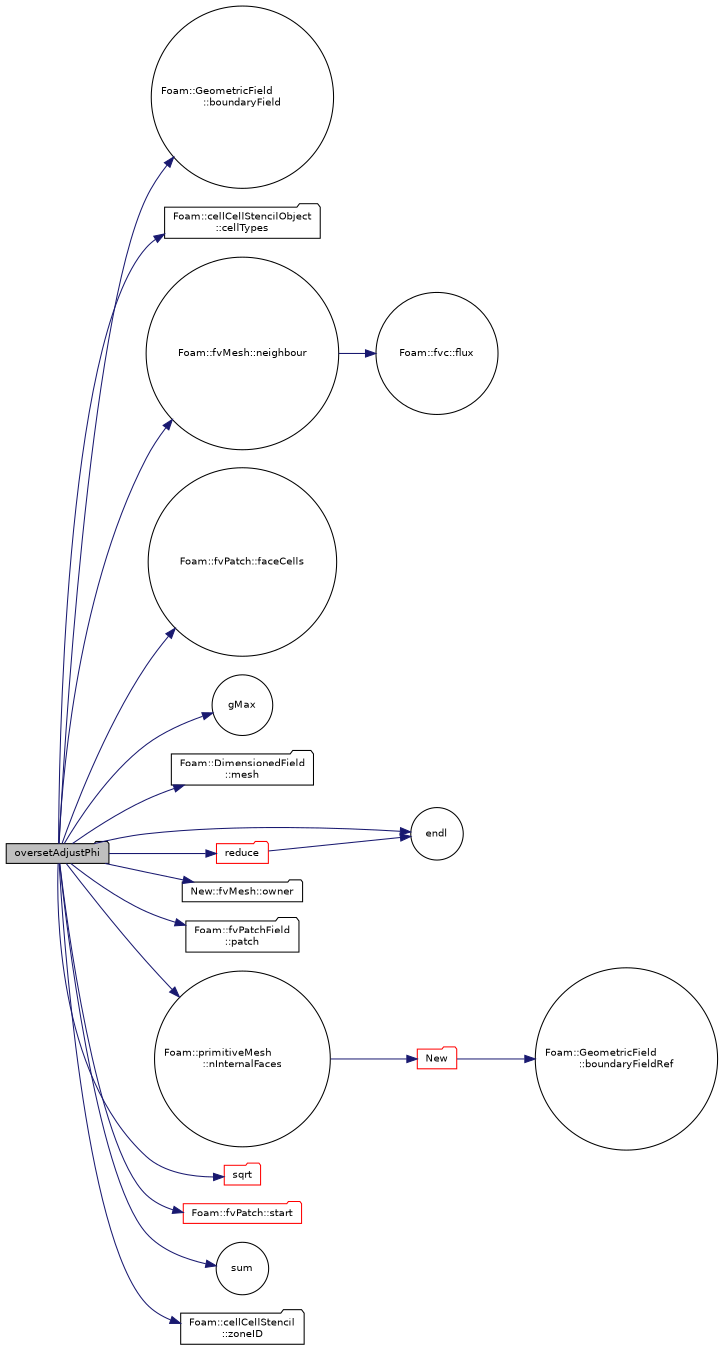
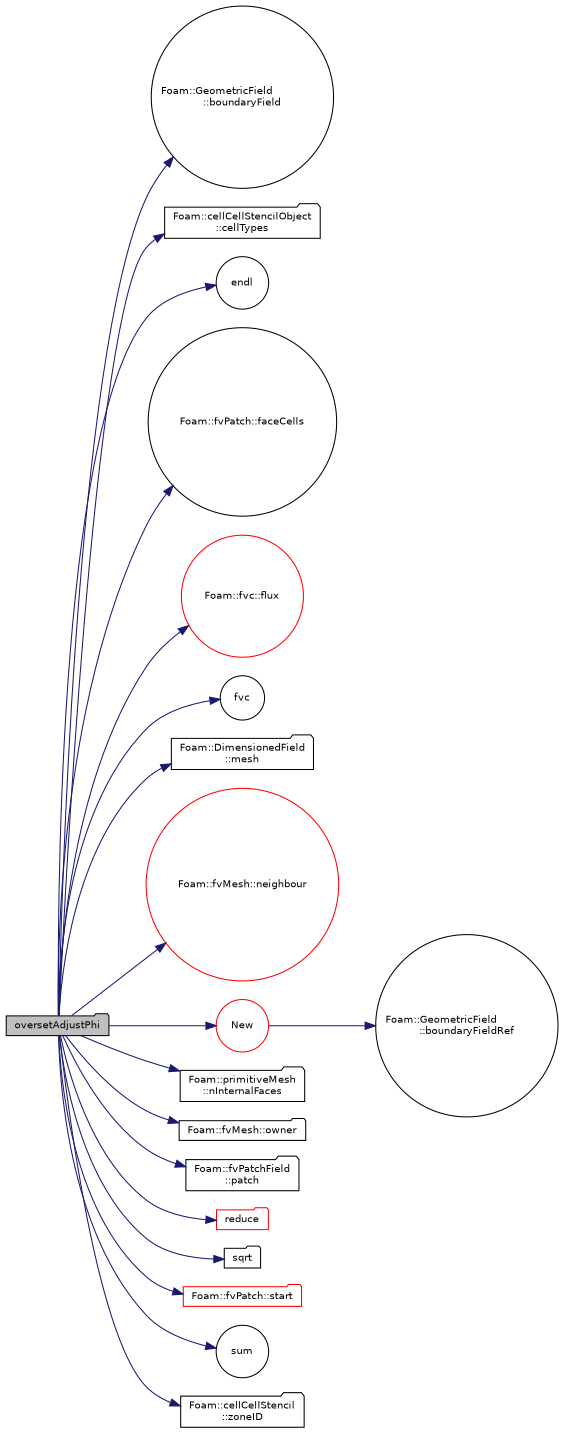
node "Foam::fvMesh::neighbour": color black -> red
edge "Foam::fvMesh::neighbour" -> "Foam::fvc::flux": now "oversetAdjustPhi" -> "Foam::fvc::flux"
node "Foam::fvc::flux": color black -> red
node "gMax": label "gMax" -> "fvc"
edge "reduce" -> "endl": removed
node "New::fvMesh::owner": label "New::fvMesh::owner" -> "Foam::fvMesh::owner"
node "Foam::primitiveMesh ::nInternalFaces": shape circle -> folder
edge "Foam::primitiveMesh ::nInternalFaces" -> "New": now "oversetAdjustPhi" -> "New"
node "New": shape folder -> circle
node "sqrt": color red -> black
